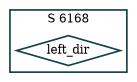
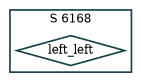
node "left_dir": label "left_dir" -> "left_left"
